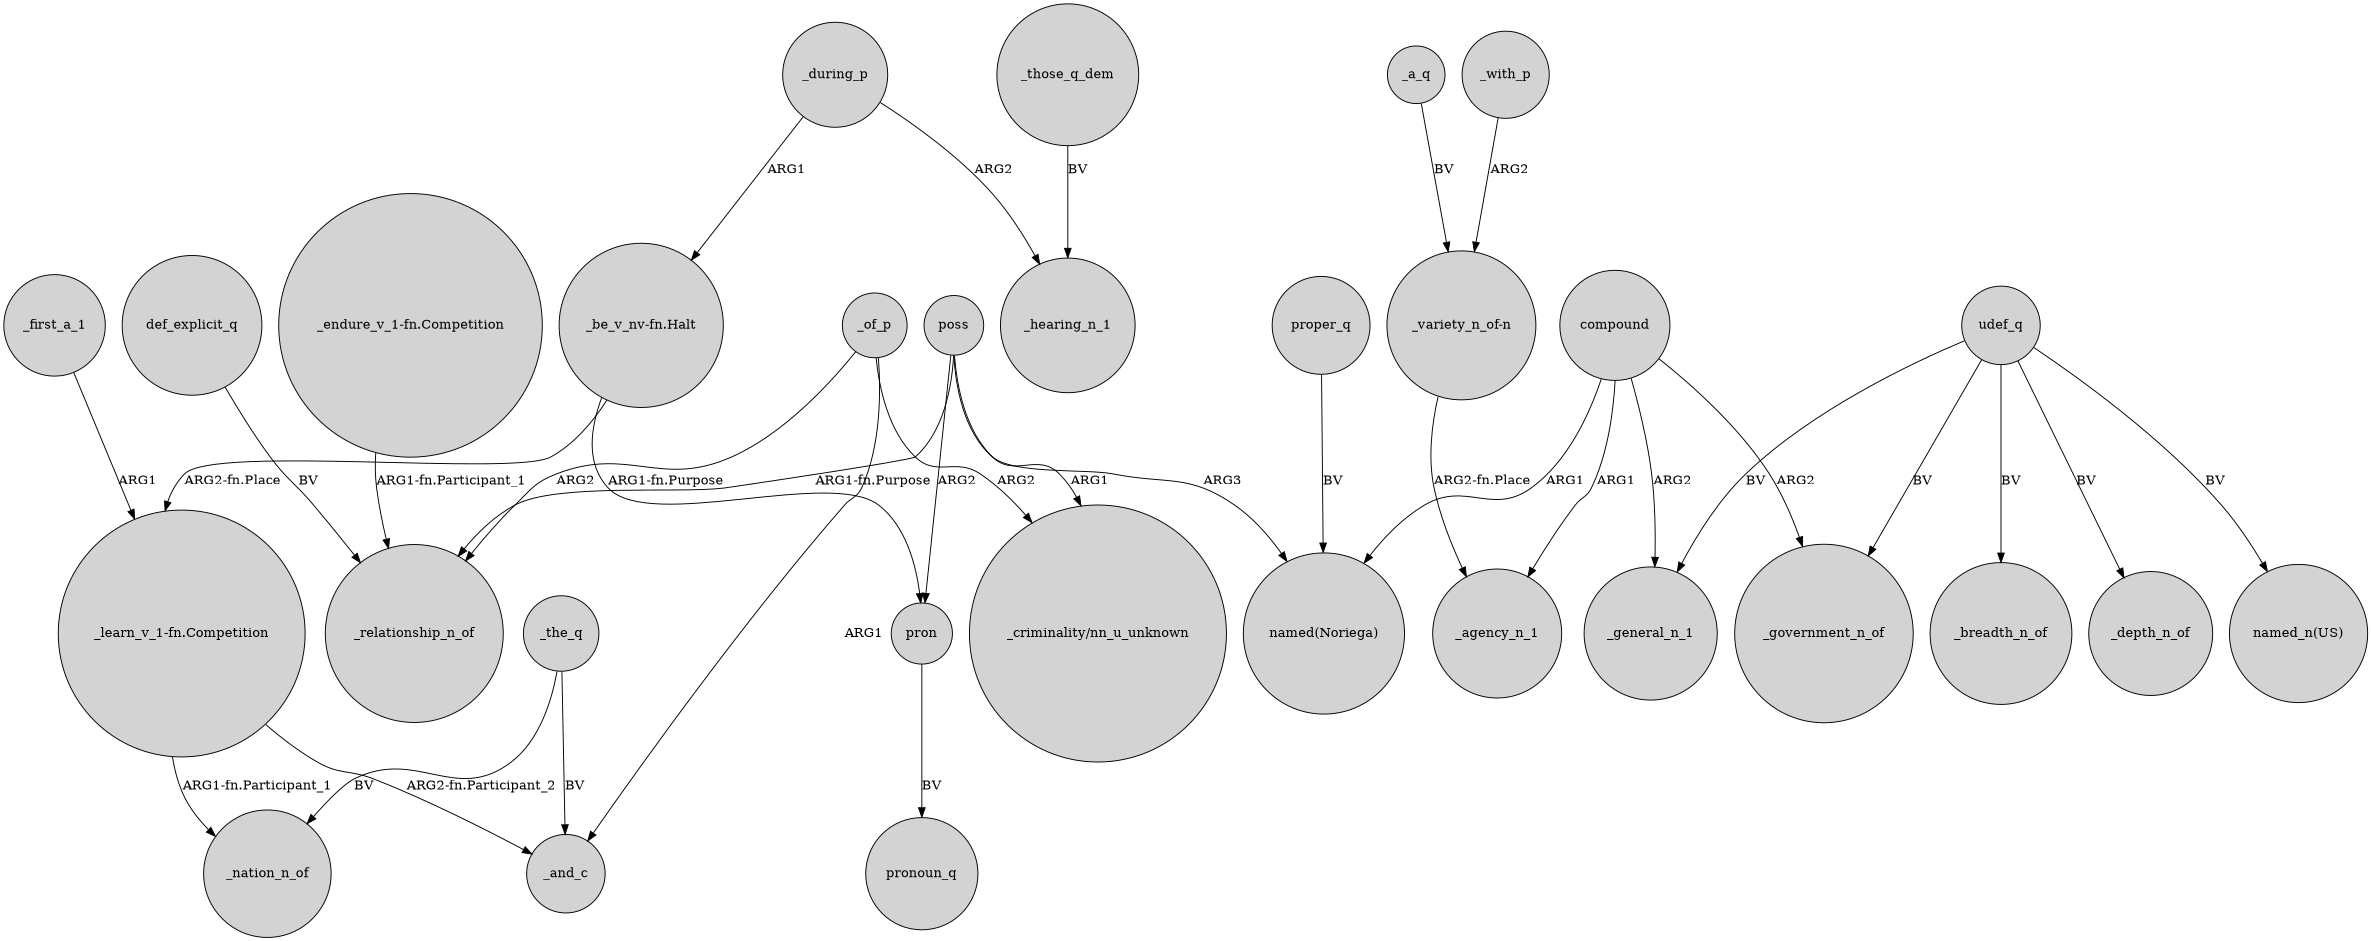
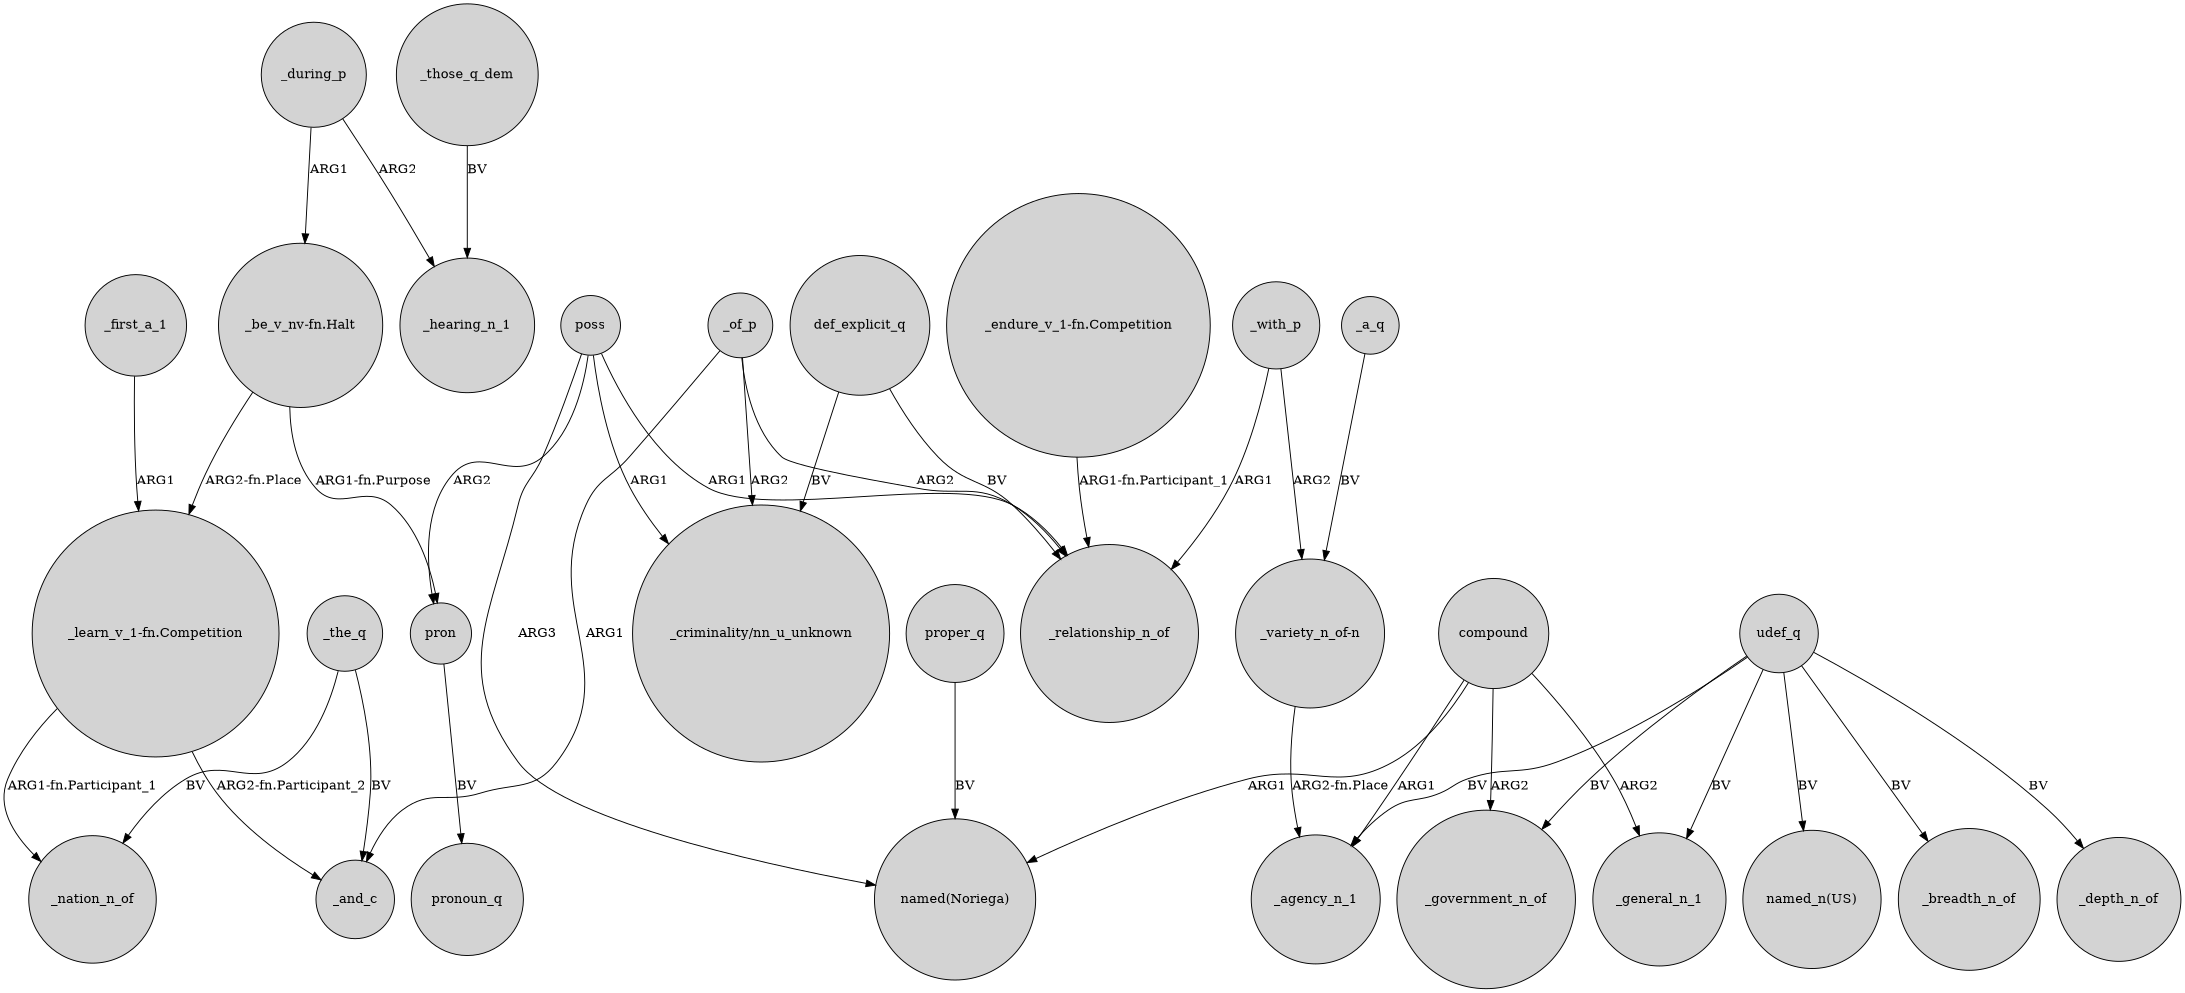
edge "def_explicit_q" -> "_criminality/nn_u_unknown": added, label "BV"
edge "_with_p" -> "_relationship_n_of": added, label "ARG1"
edge "poss" -> "_relationship_n_of": label "ARG1-fn.Purpose" -> "ARG1"
edge "udef_q" -> "_agency_n_1": added, label "BV"
